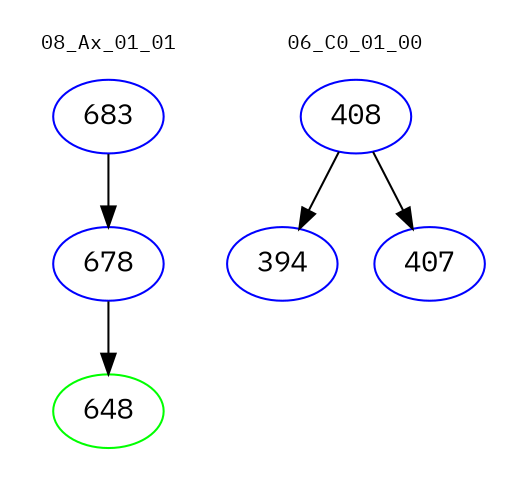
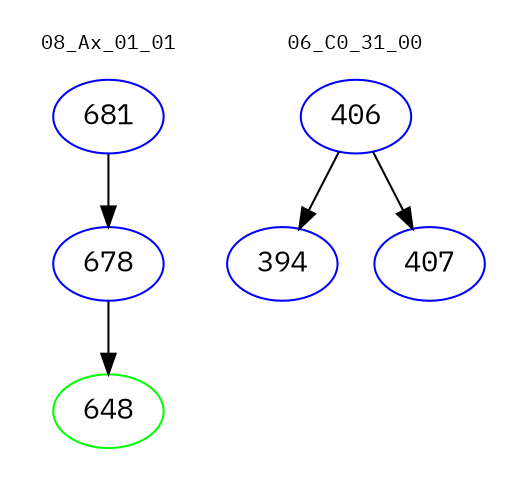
cluster "06_C0_01_00": label "06_C0_01_00" -> "06_C0_31_00"
node "683": label "683" -> "681"
node "408": label "408" -> "406"
